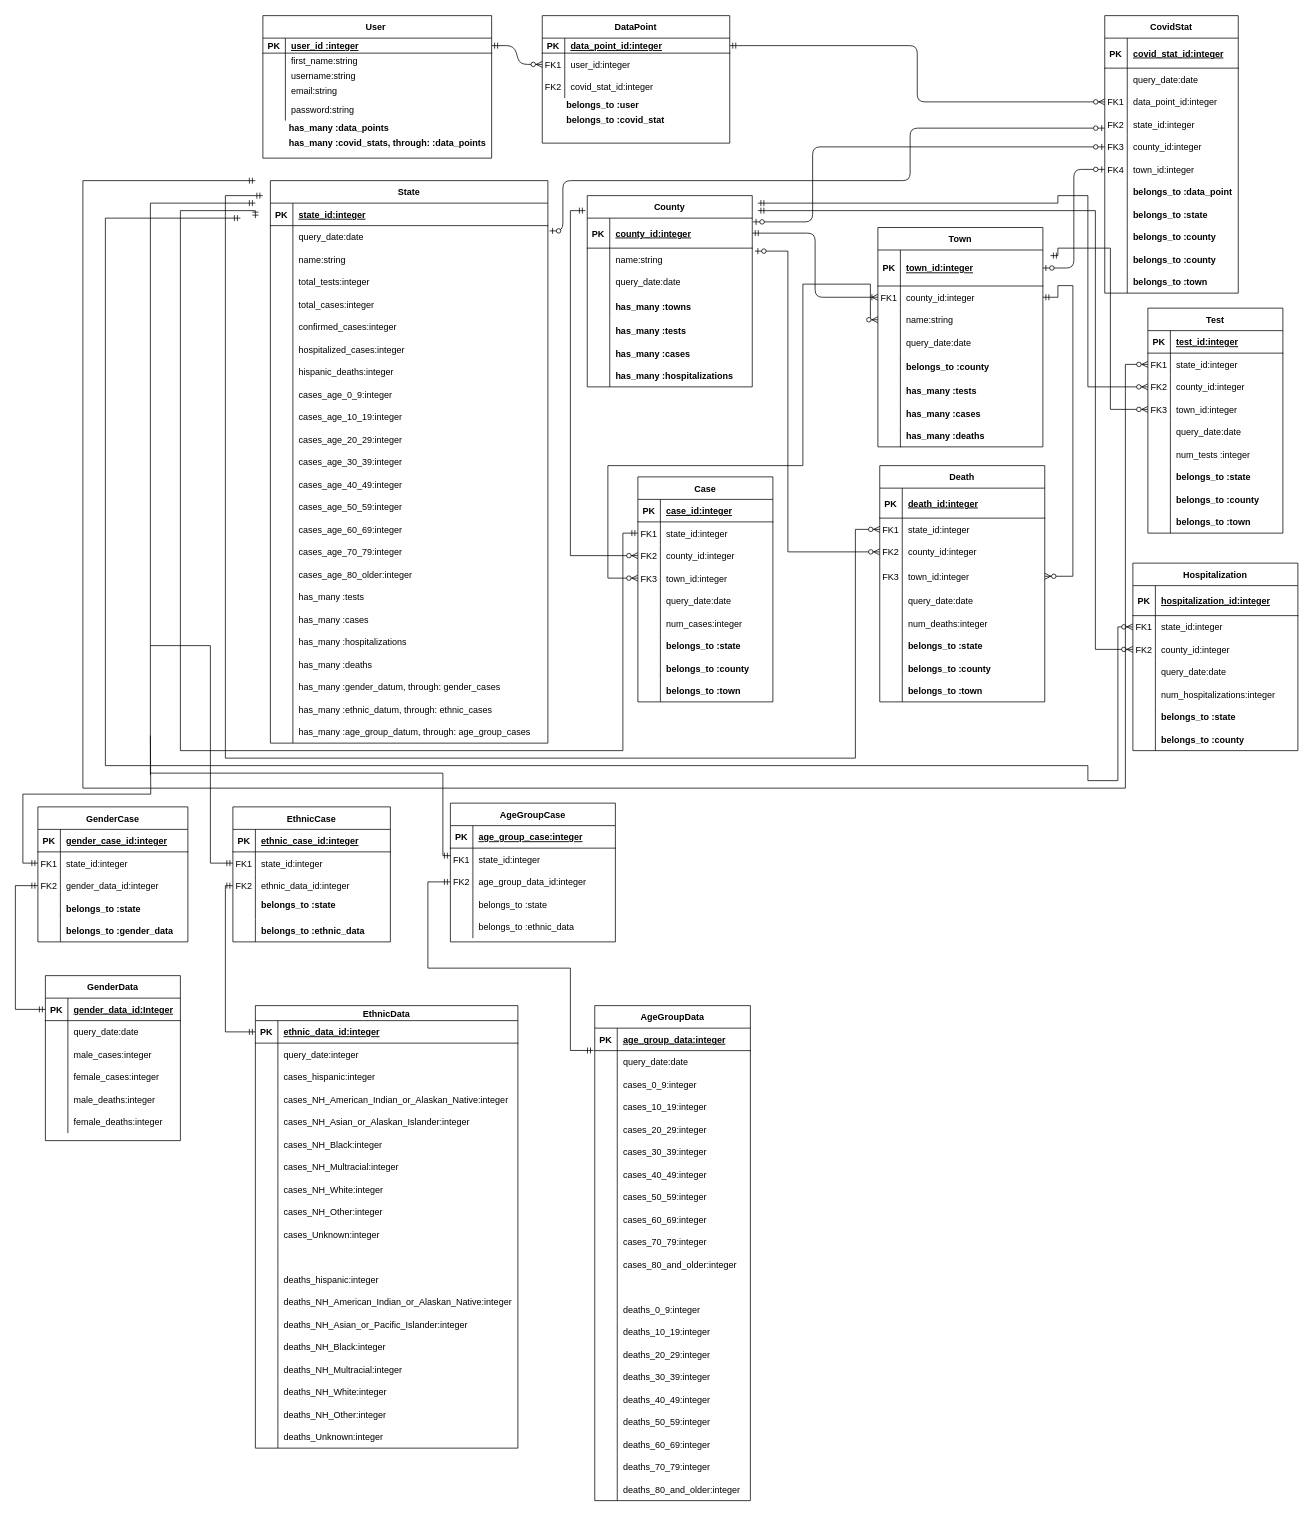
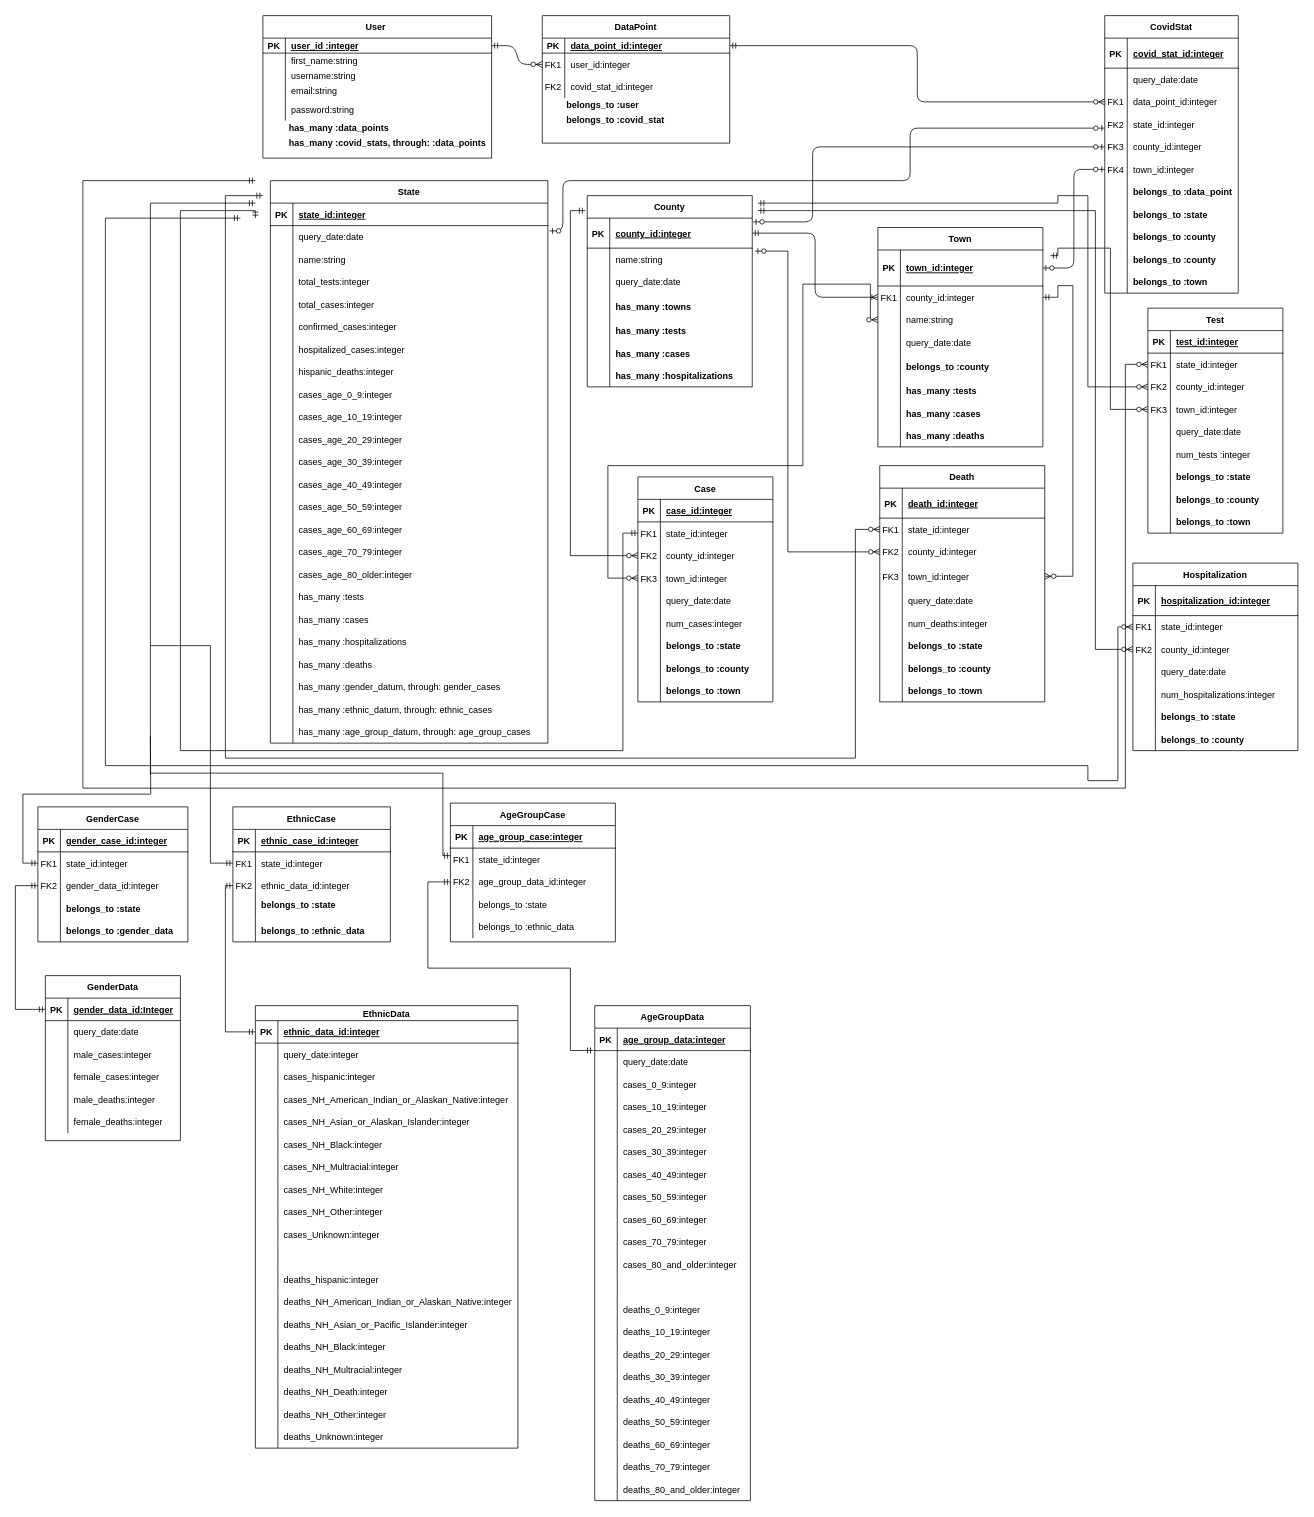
node "deaths_NH_White:integer": label "deaths_NH_White:integer" -> "deaths_NH_Death:integer"
